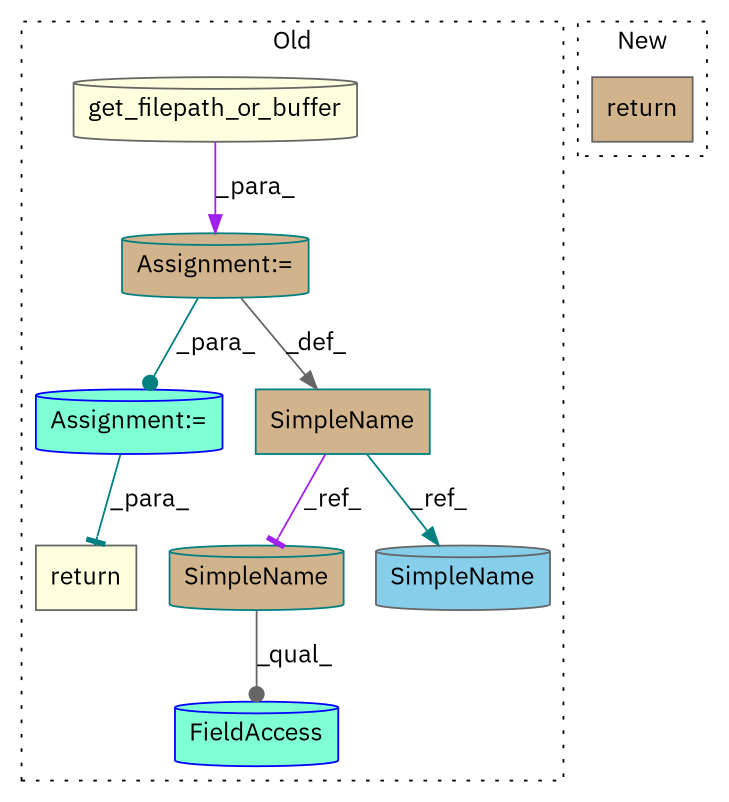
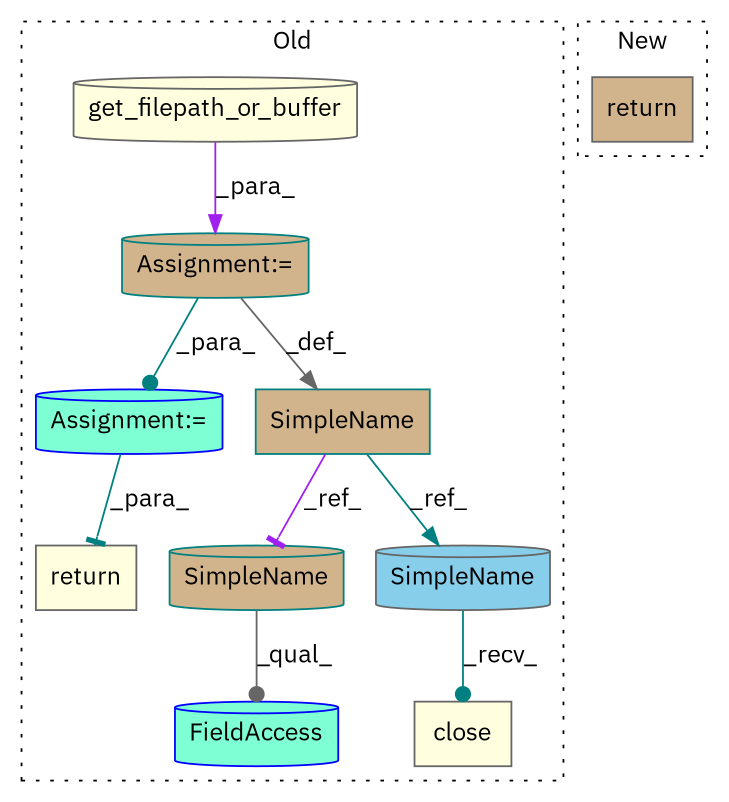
node "close": added
